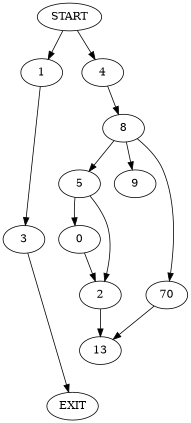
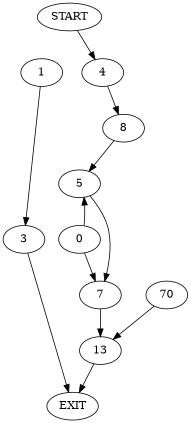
edge "START" -> "1": removed
node "9": removed
edge "8" -> "70": removed
edge "5" -> "0": reversed
node "2": label "2" -> "7"
edge "13" -> "EXIT": added
